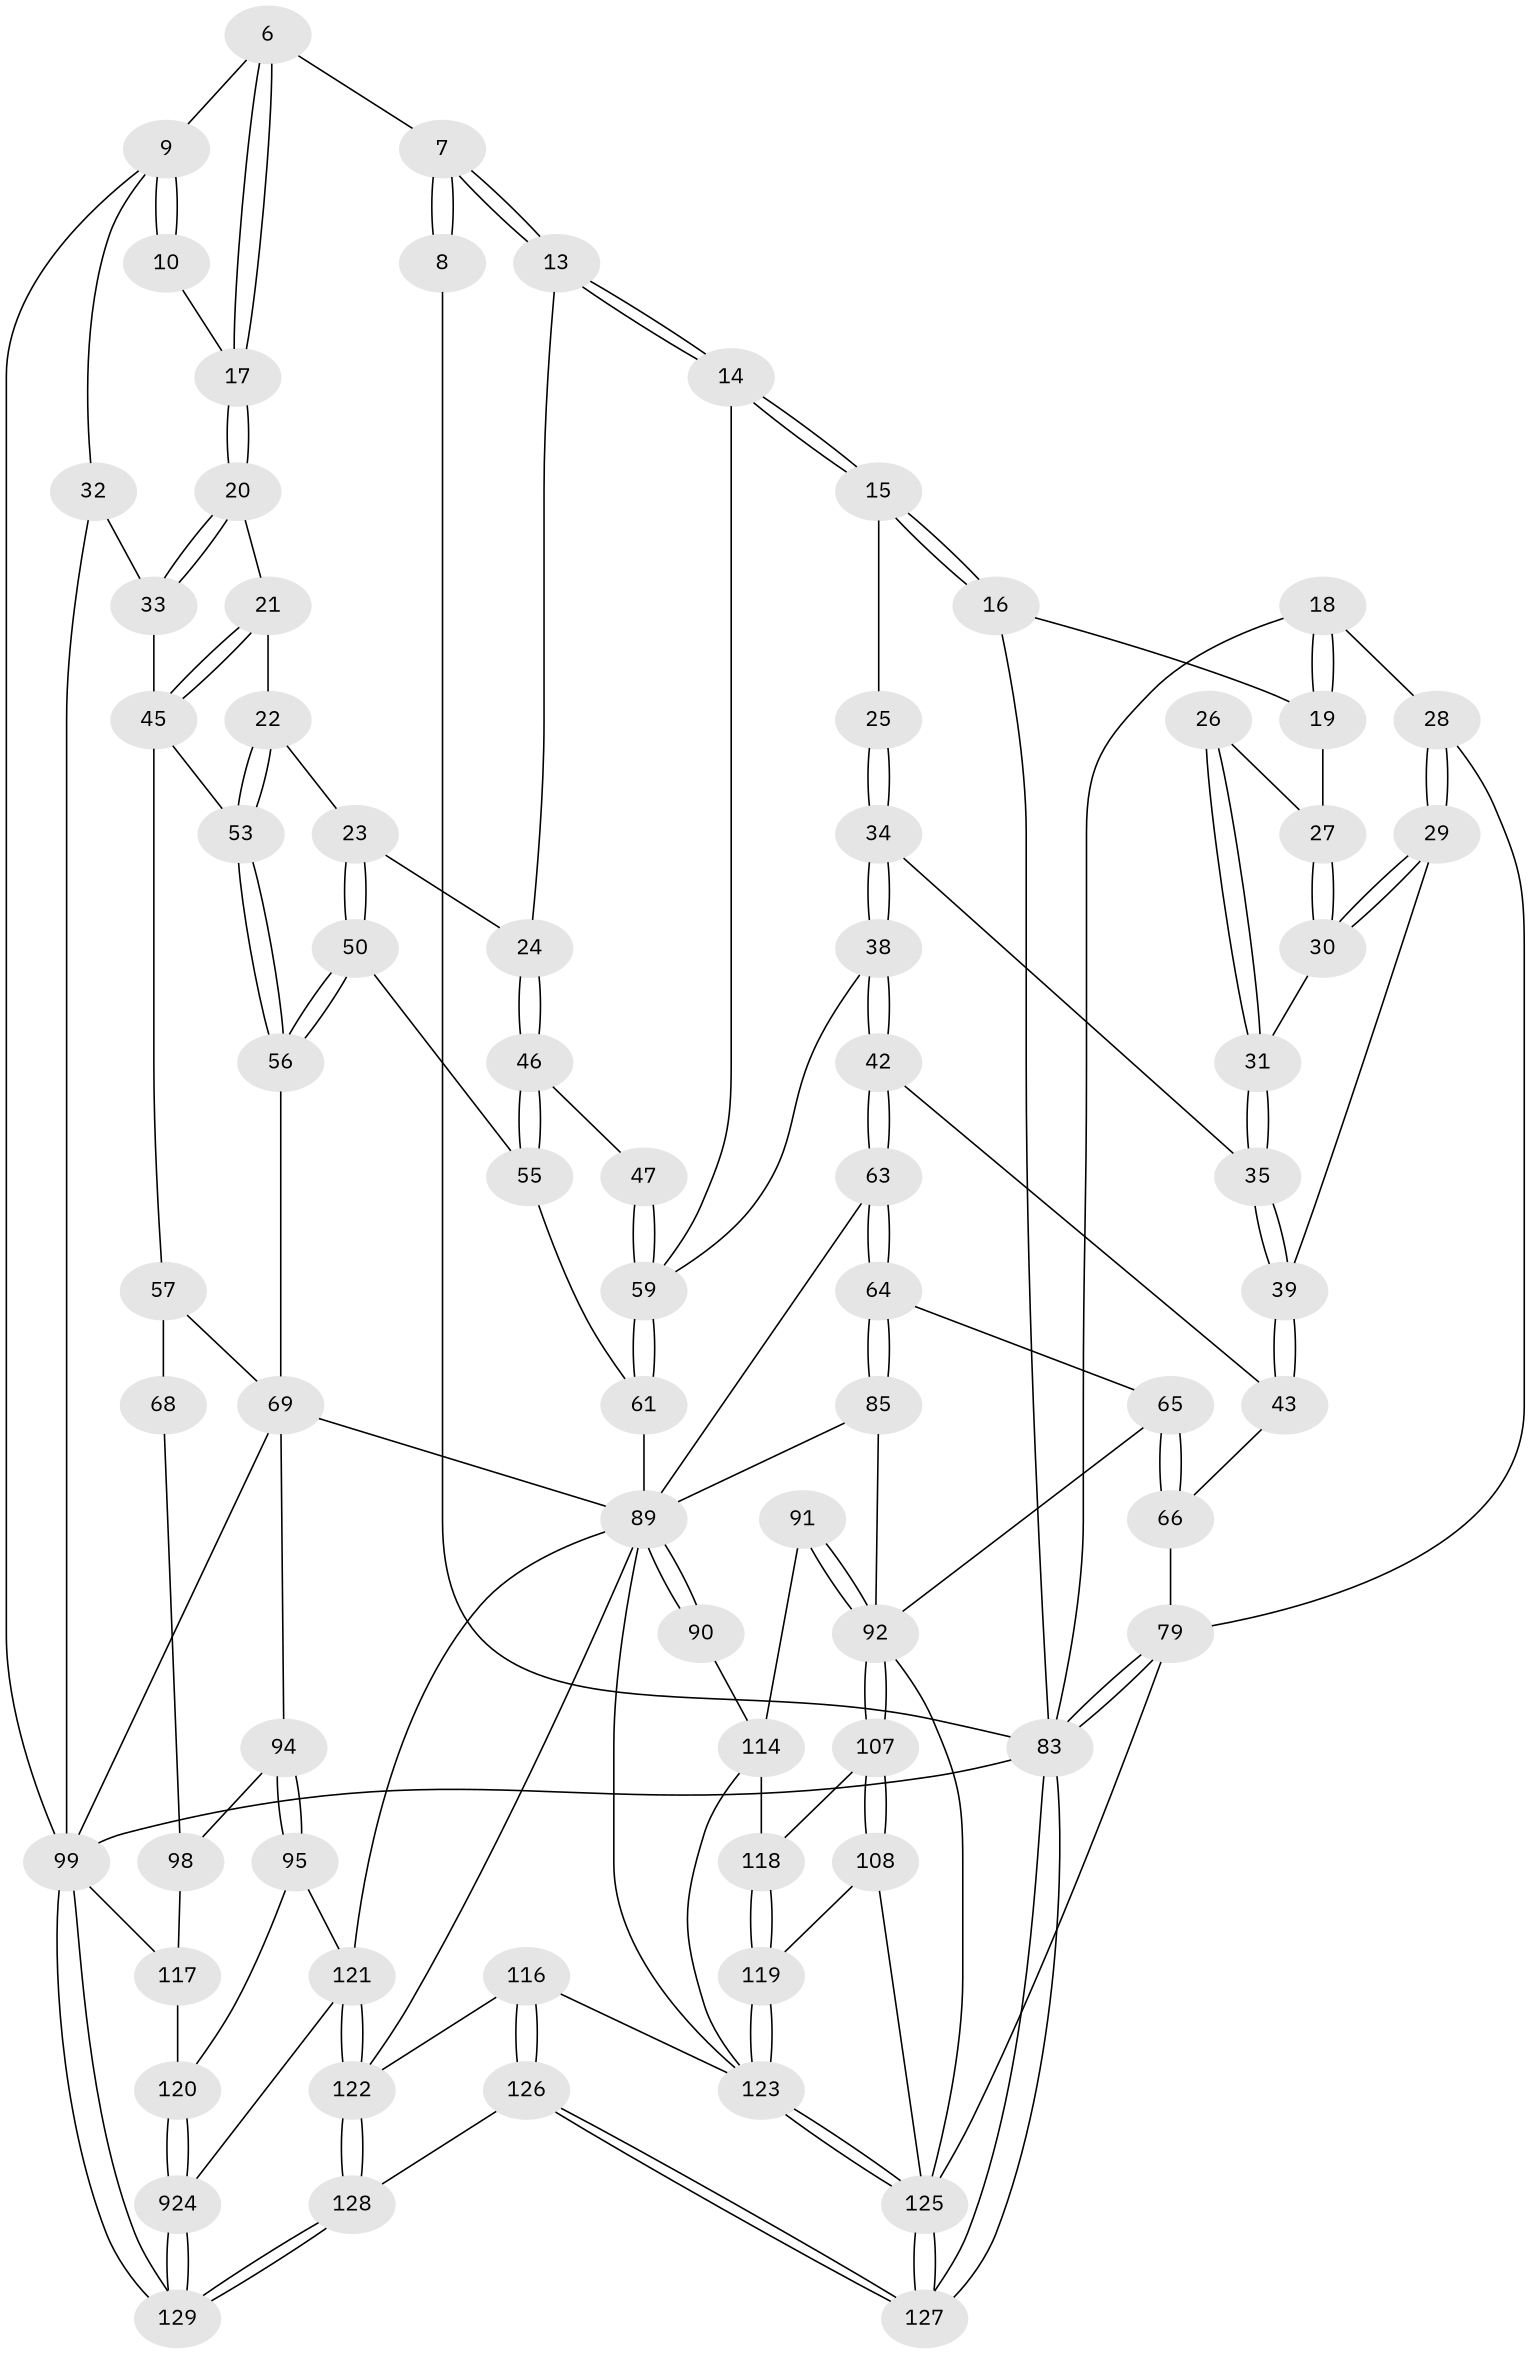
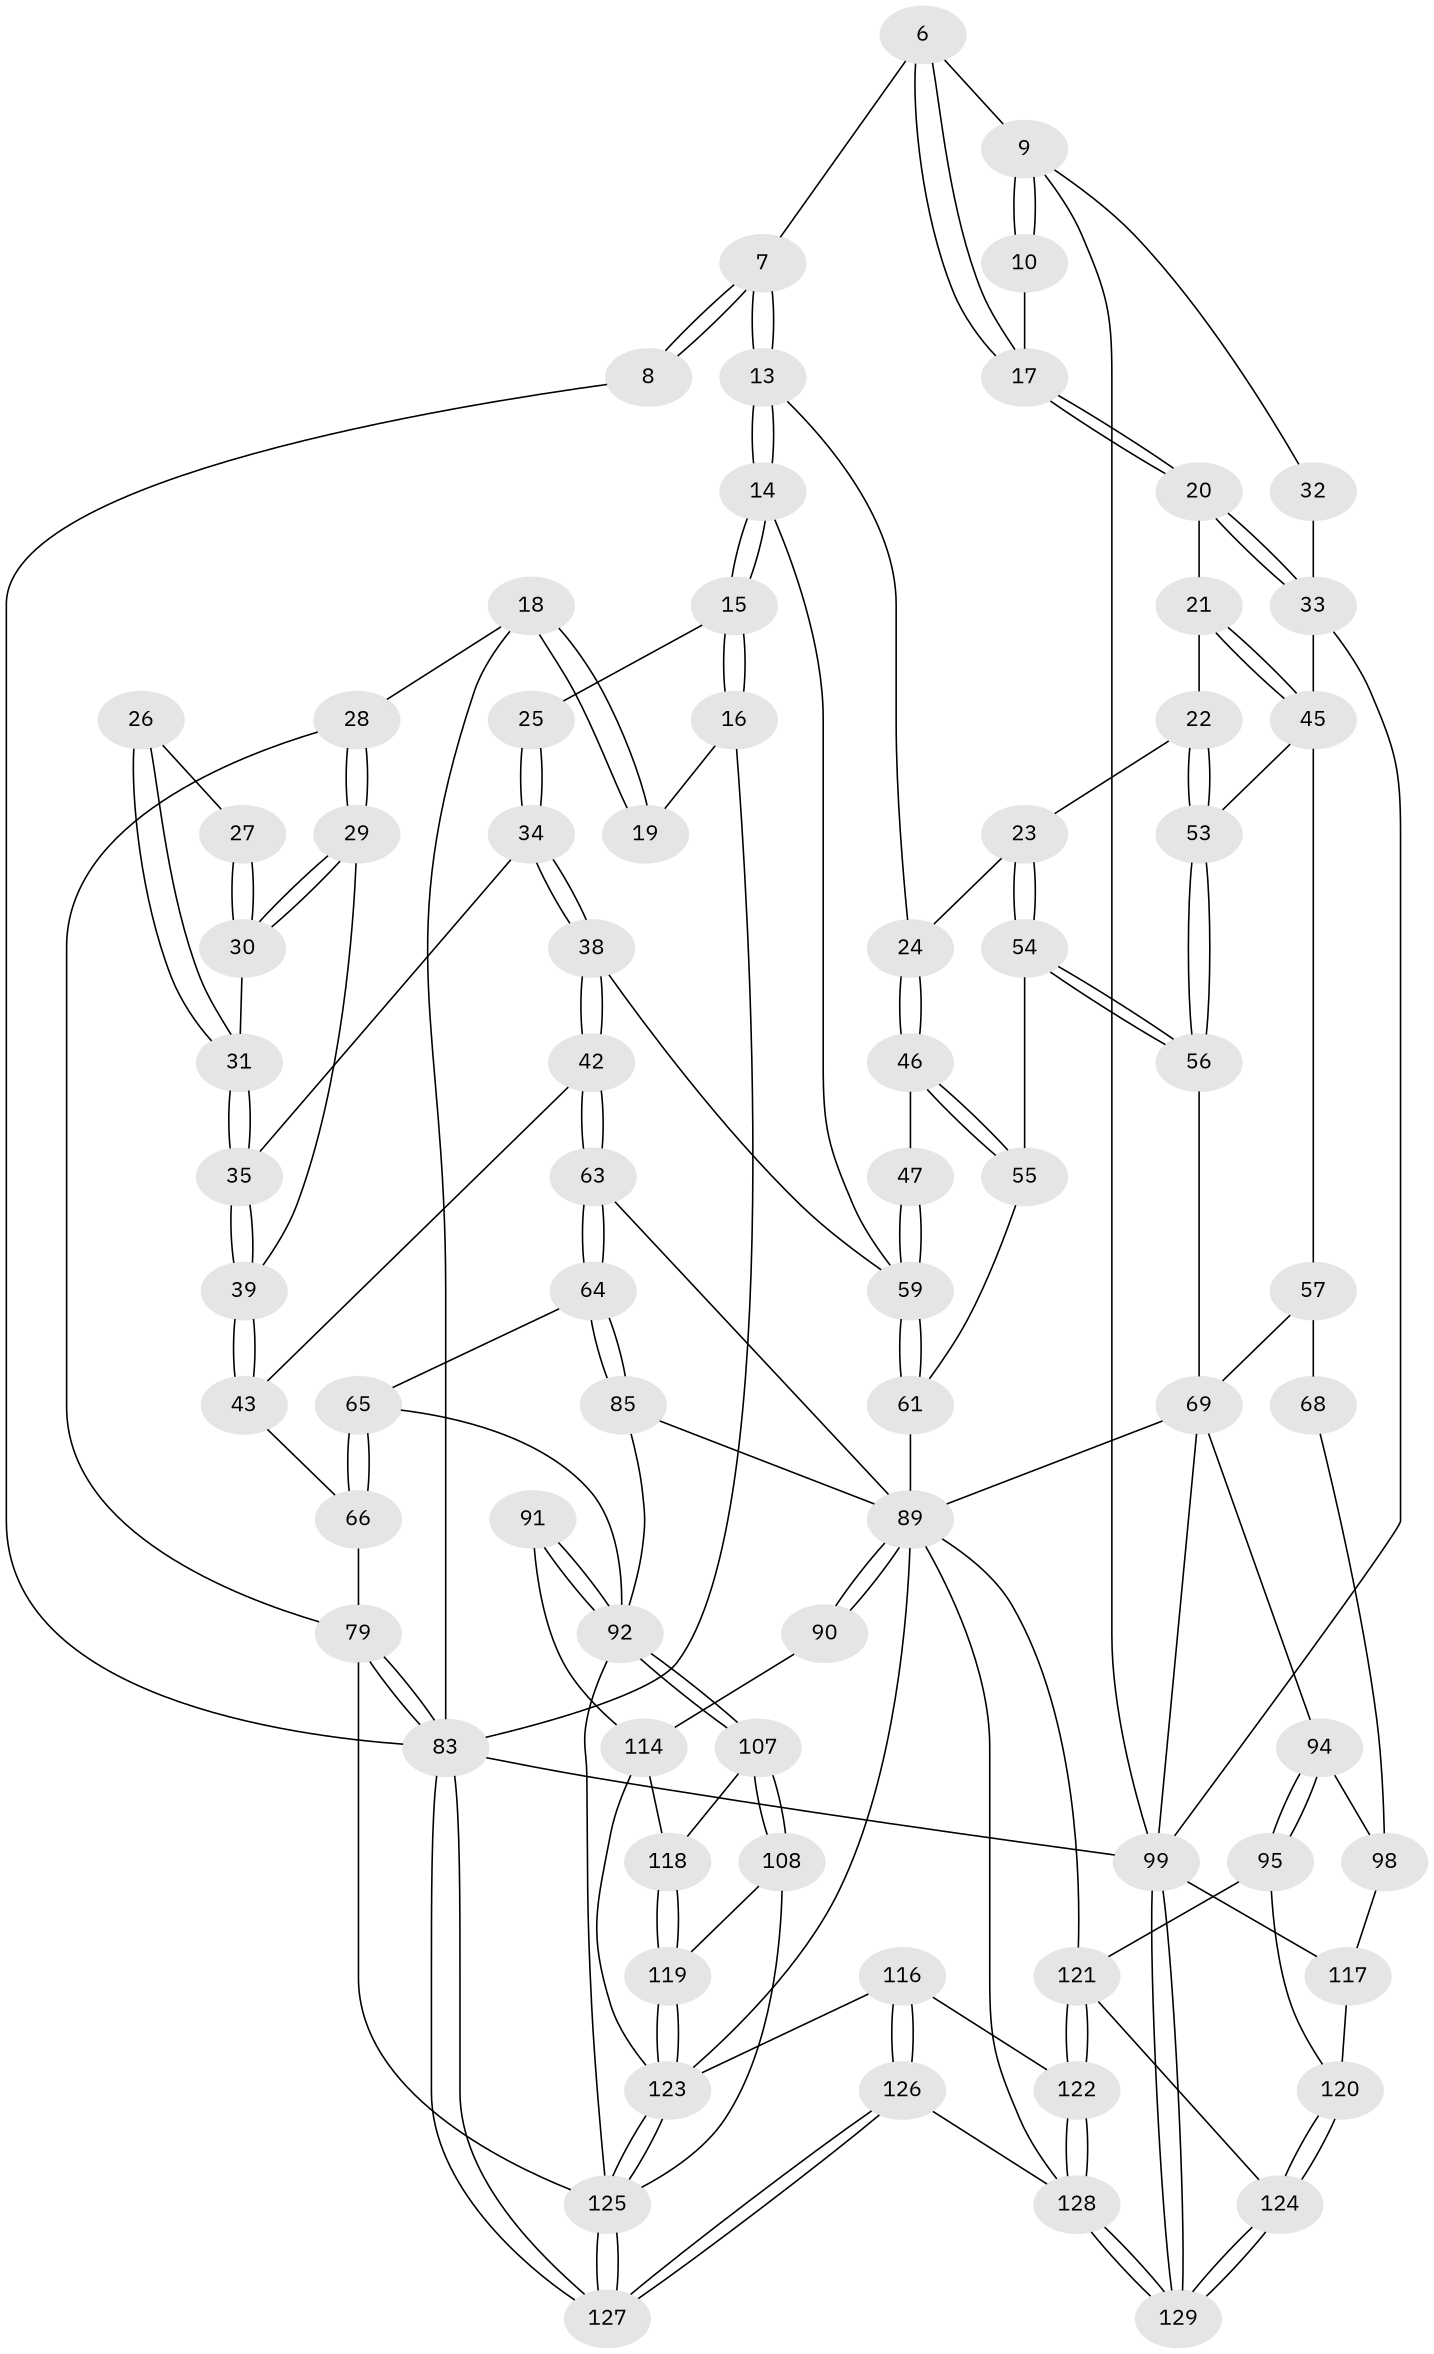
edge "19" -- "27": removed
node "50": label "50" -> "54"
edge "32" -- "99": now "33" -- "99"
edge "89" -- "122": now "89" -- "128"
node "924": label "924" -> "124"
